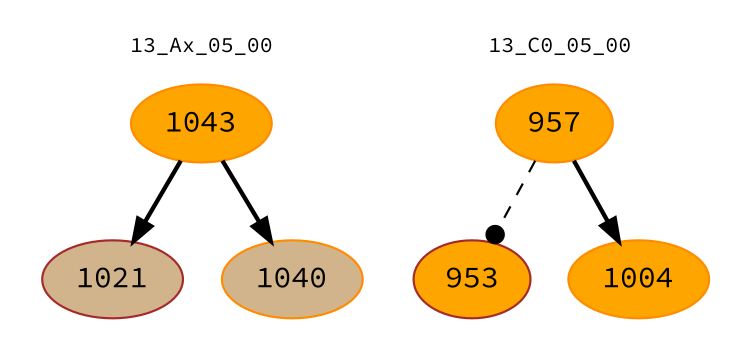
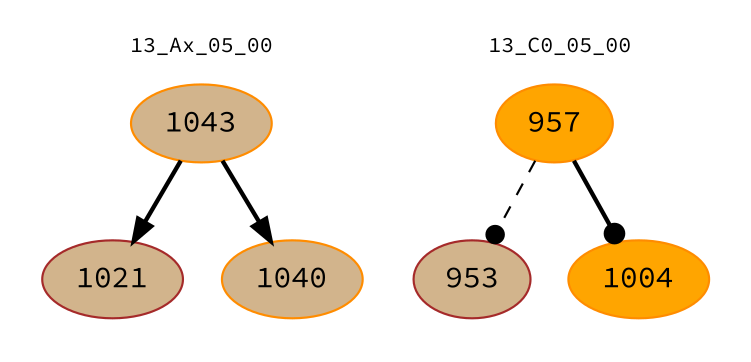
node "1043": fillcolor orange -> tan
edge "957" -> "1004": arrowhead normal -> dot
node "953": fillcolor orange -> tan
